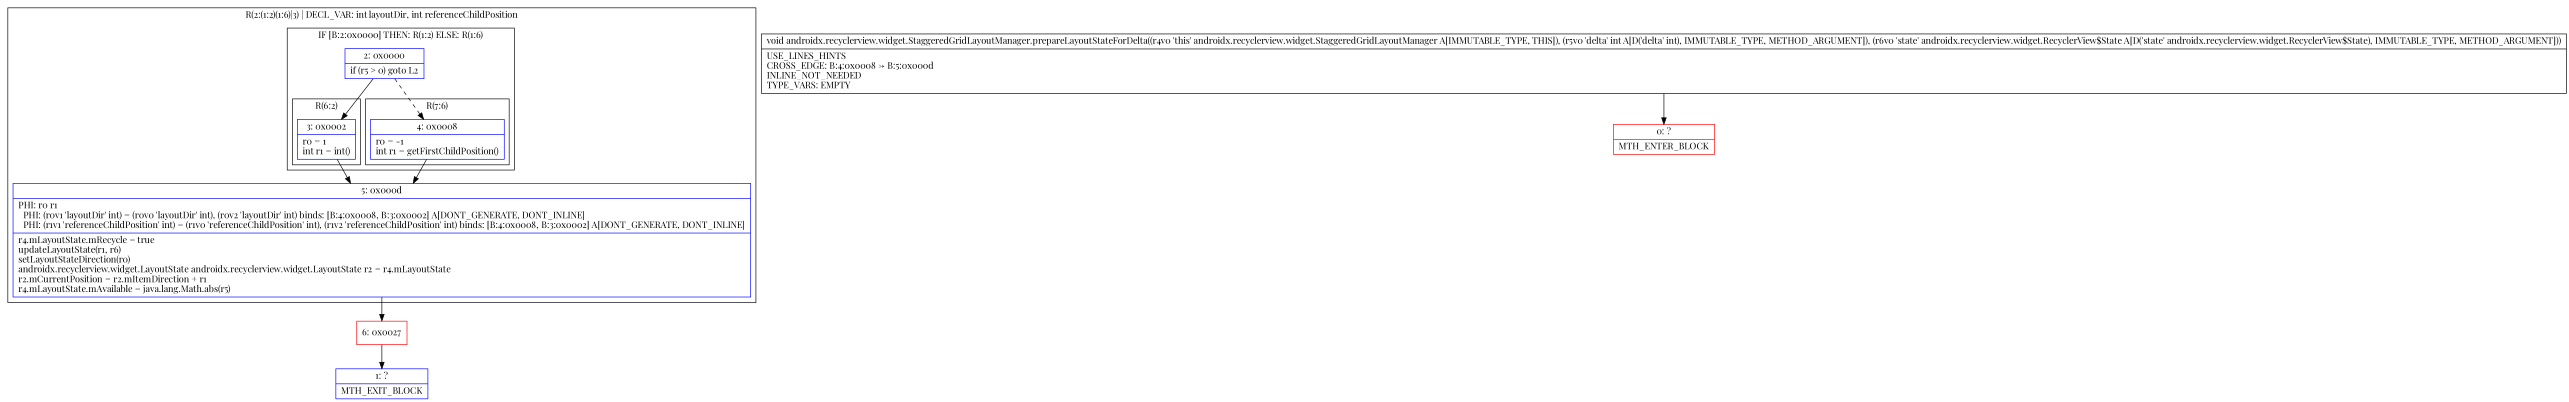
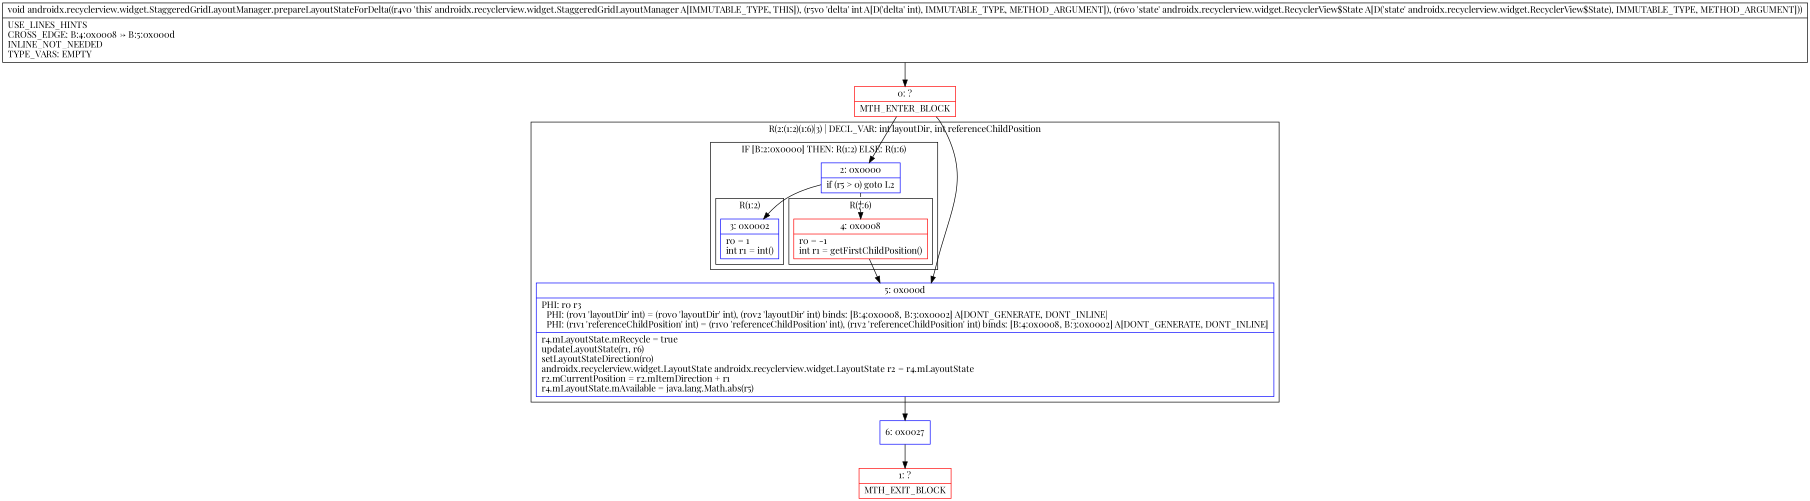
cluster "R(6:2)": label "R(6:2)" -> "R(1:2)"
edge "0: ?" -> "2: 0x0000": added
node "4: 0x0008": color blue -> red
edge "3: 0x0002" -> "5: 0x000d": now "0: ?" -> "5: 0x000d"
node "5: 0x000d": text "PHI: r0 r1" -> "PHI: r0 r3"
node "6: 0x0027": color red -> blue
node "1: ?": color blue -> red
